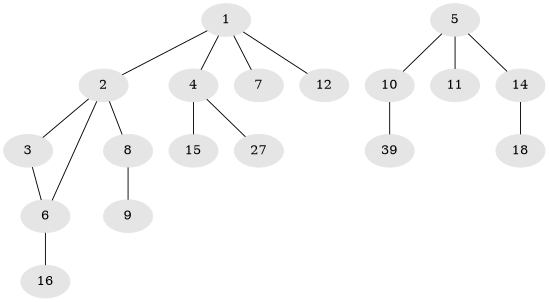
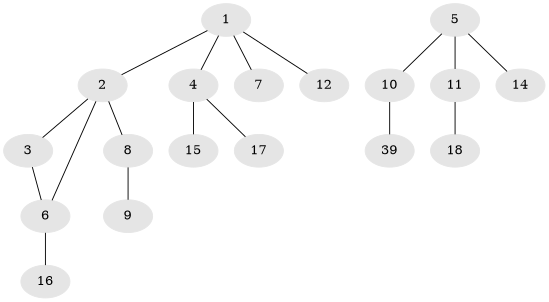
edge "14" -- "18": now "11" -- "18"
node "27": label "27" -> "17"
